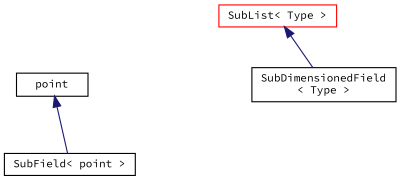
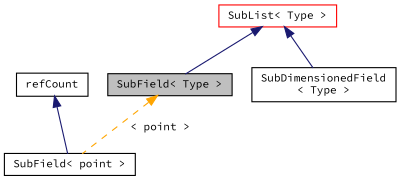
node "point": label "point" -> "refCount"
node "SubField< Type >": added
